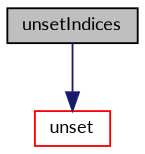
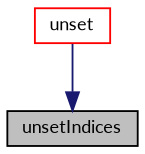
edge "unsetIndices" -> "unset": reversed
